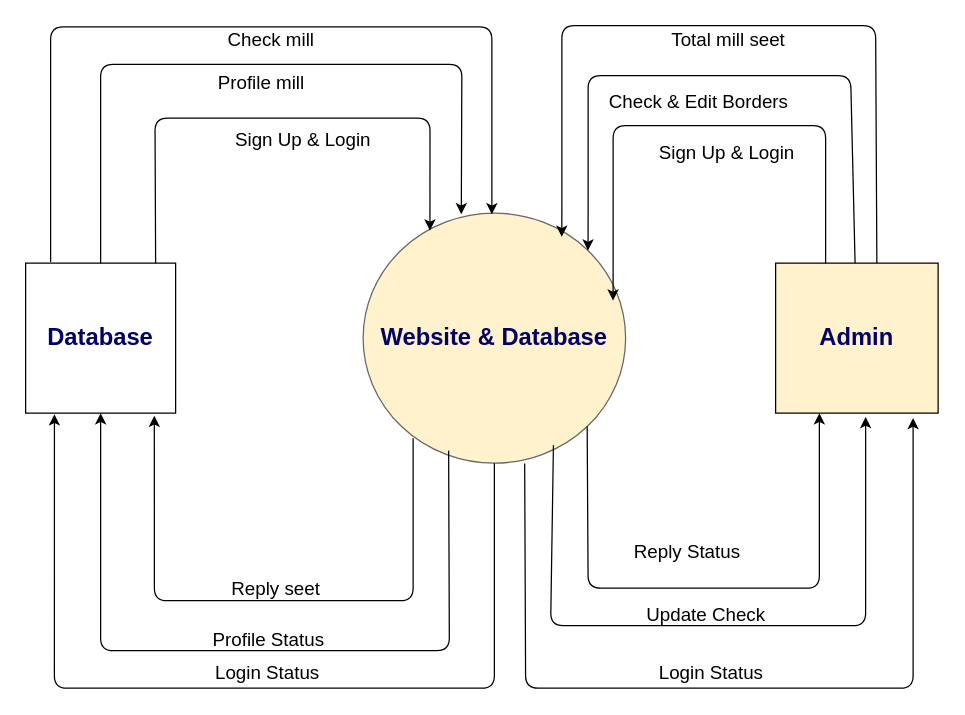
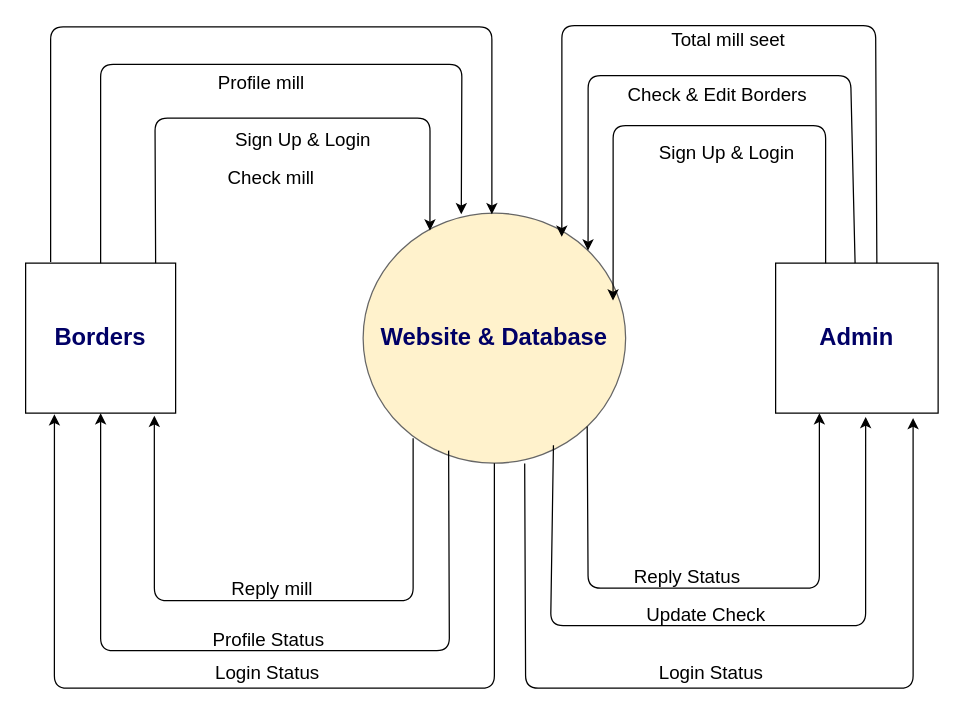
node "Check mill": moved (276, 38) -> (276, 176)
node "Check & Edit Borders": moved (707, 99) -> (726, 93)
node "Database": label "Database" -> "Borders"
node "Admin": fillcolor #fff2cc -> #ffffff
node "Reply Status": moved (694, 549) -> (694, 574)
node "Reply seet": label "Reply seet" -> "Reply mill"
